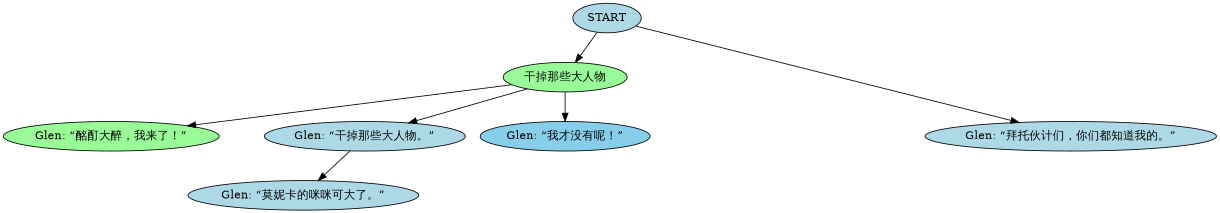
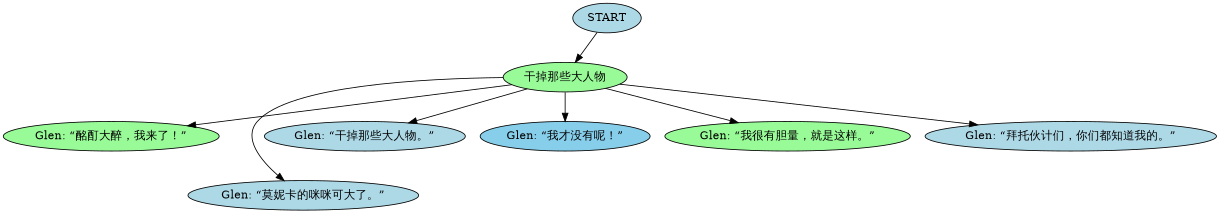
edge "START" -> "Glen: “拜托伙计们，你们都知道我的。”": now "干掉那些大人物" -> "Glen: “拜托伙计们，你们都知道我的。”"
node "Glen: “我很有胆量，就是这样。”": added
edge "Glen: “干掉那些大人物。”" -> "Glen: “莫妮卡的咪咪可大了。”": now "干掉那些大人物" -> "Glen: “莫妮卡的咪咪可大了。”"
